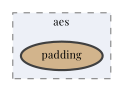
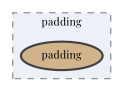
cluster "aes": label "aes" -> "padding"
